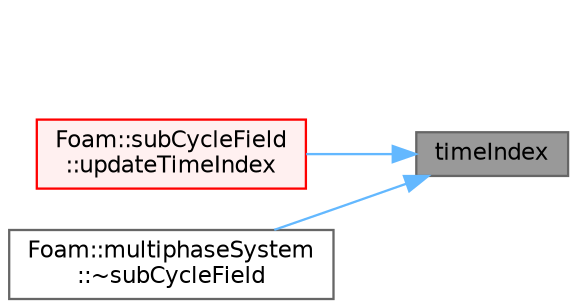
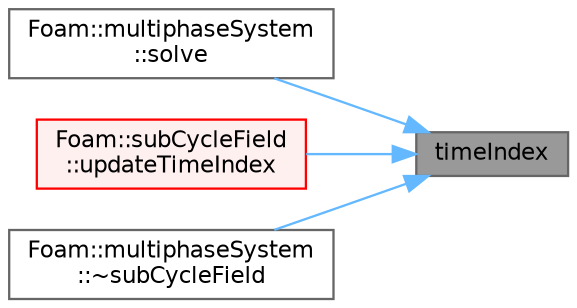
node "Foam::multiphaseSystem ::solve": added
